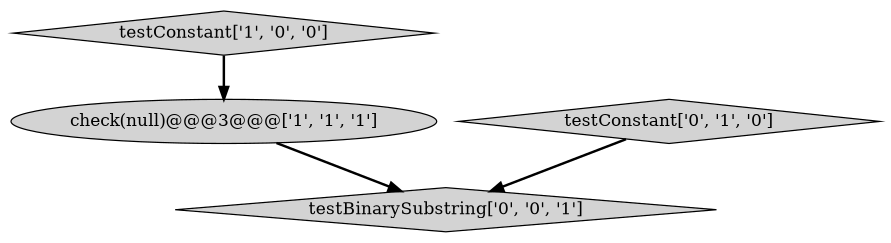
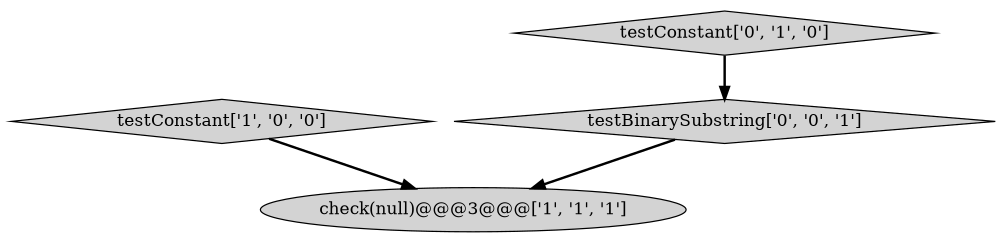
edge "check(null)@@@3@@@['1', '1', '1']" -> "testBinarySubstring['0', '0', '1']": reversed
